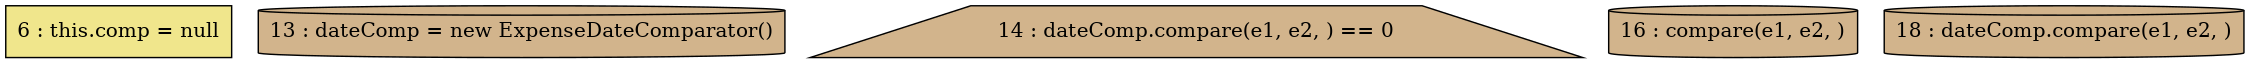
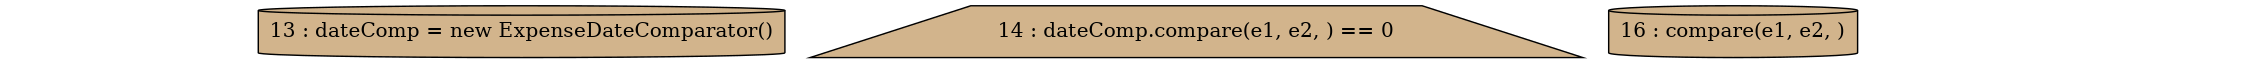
node "6 : this.comp = null": removed
node "18 : dateComp.compare(e1, e2, )": removed
